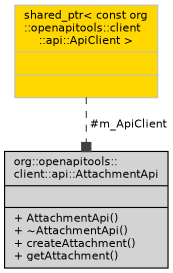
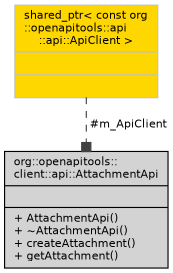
node "shared_ptr< const org": text "::openapitools::client" -> "::openapitools::api"
